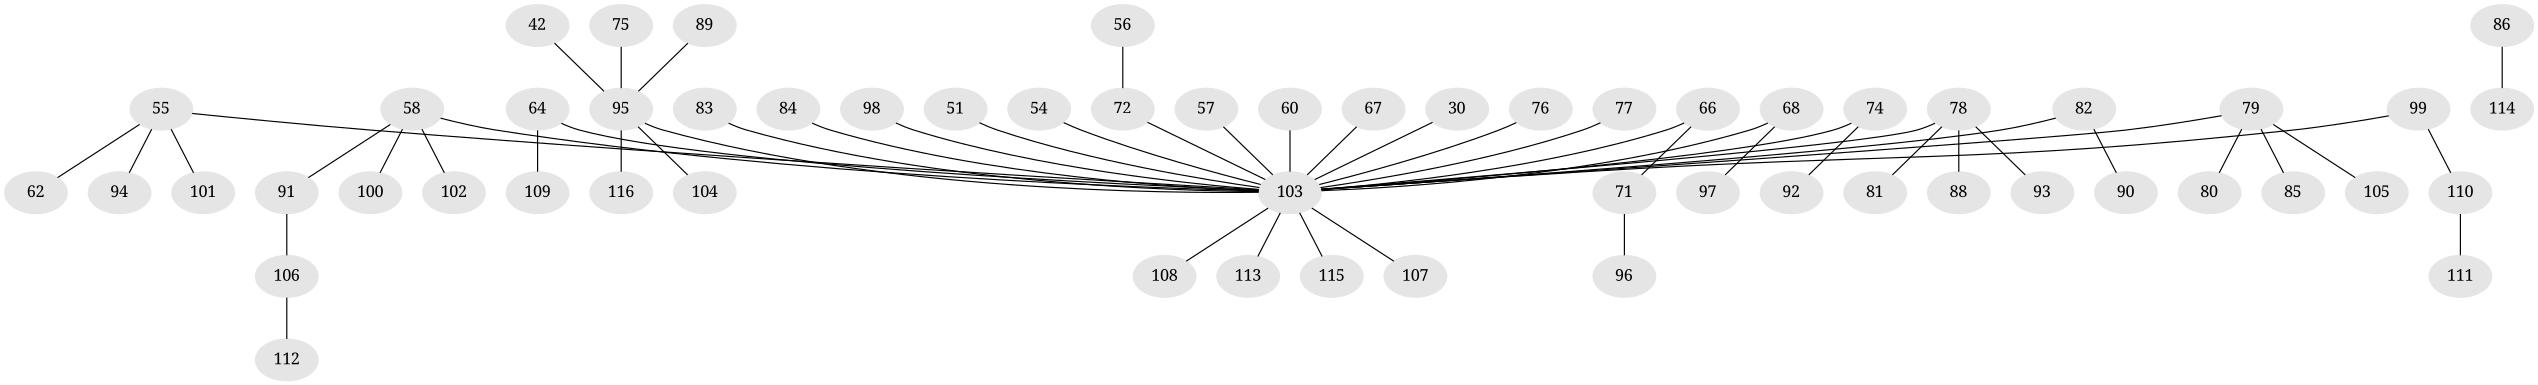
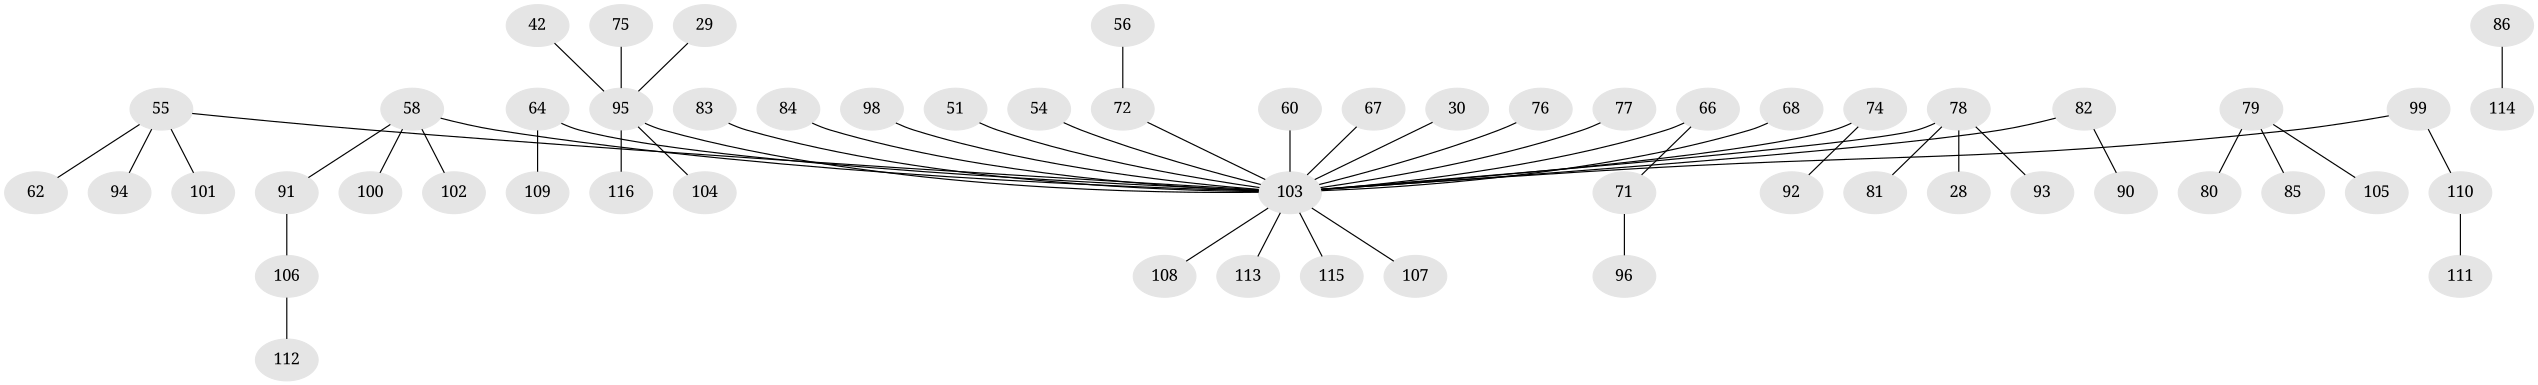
node "89": label "89" -> "29"
node "57": removed
edge "79" -- "103": removed
node "97": removed
node "88": label "88" -> "28"
